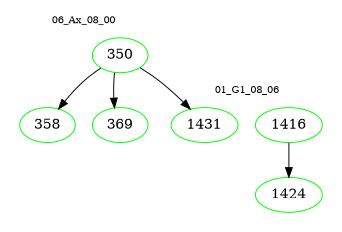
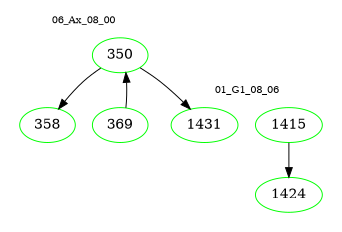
edge "350" -> "369": reversed
node "1416": label "1416" -> "1415"
